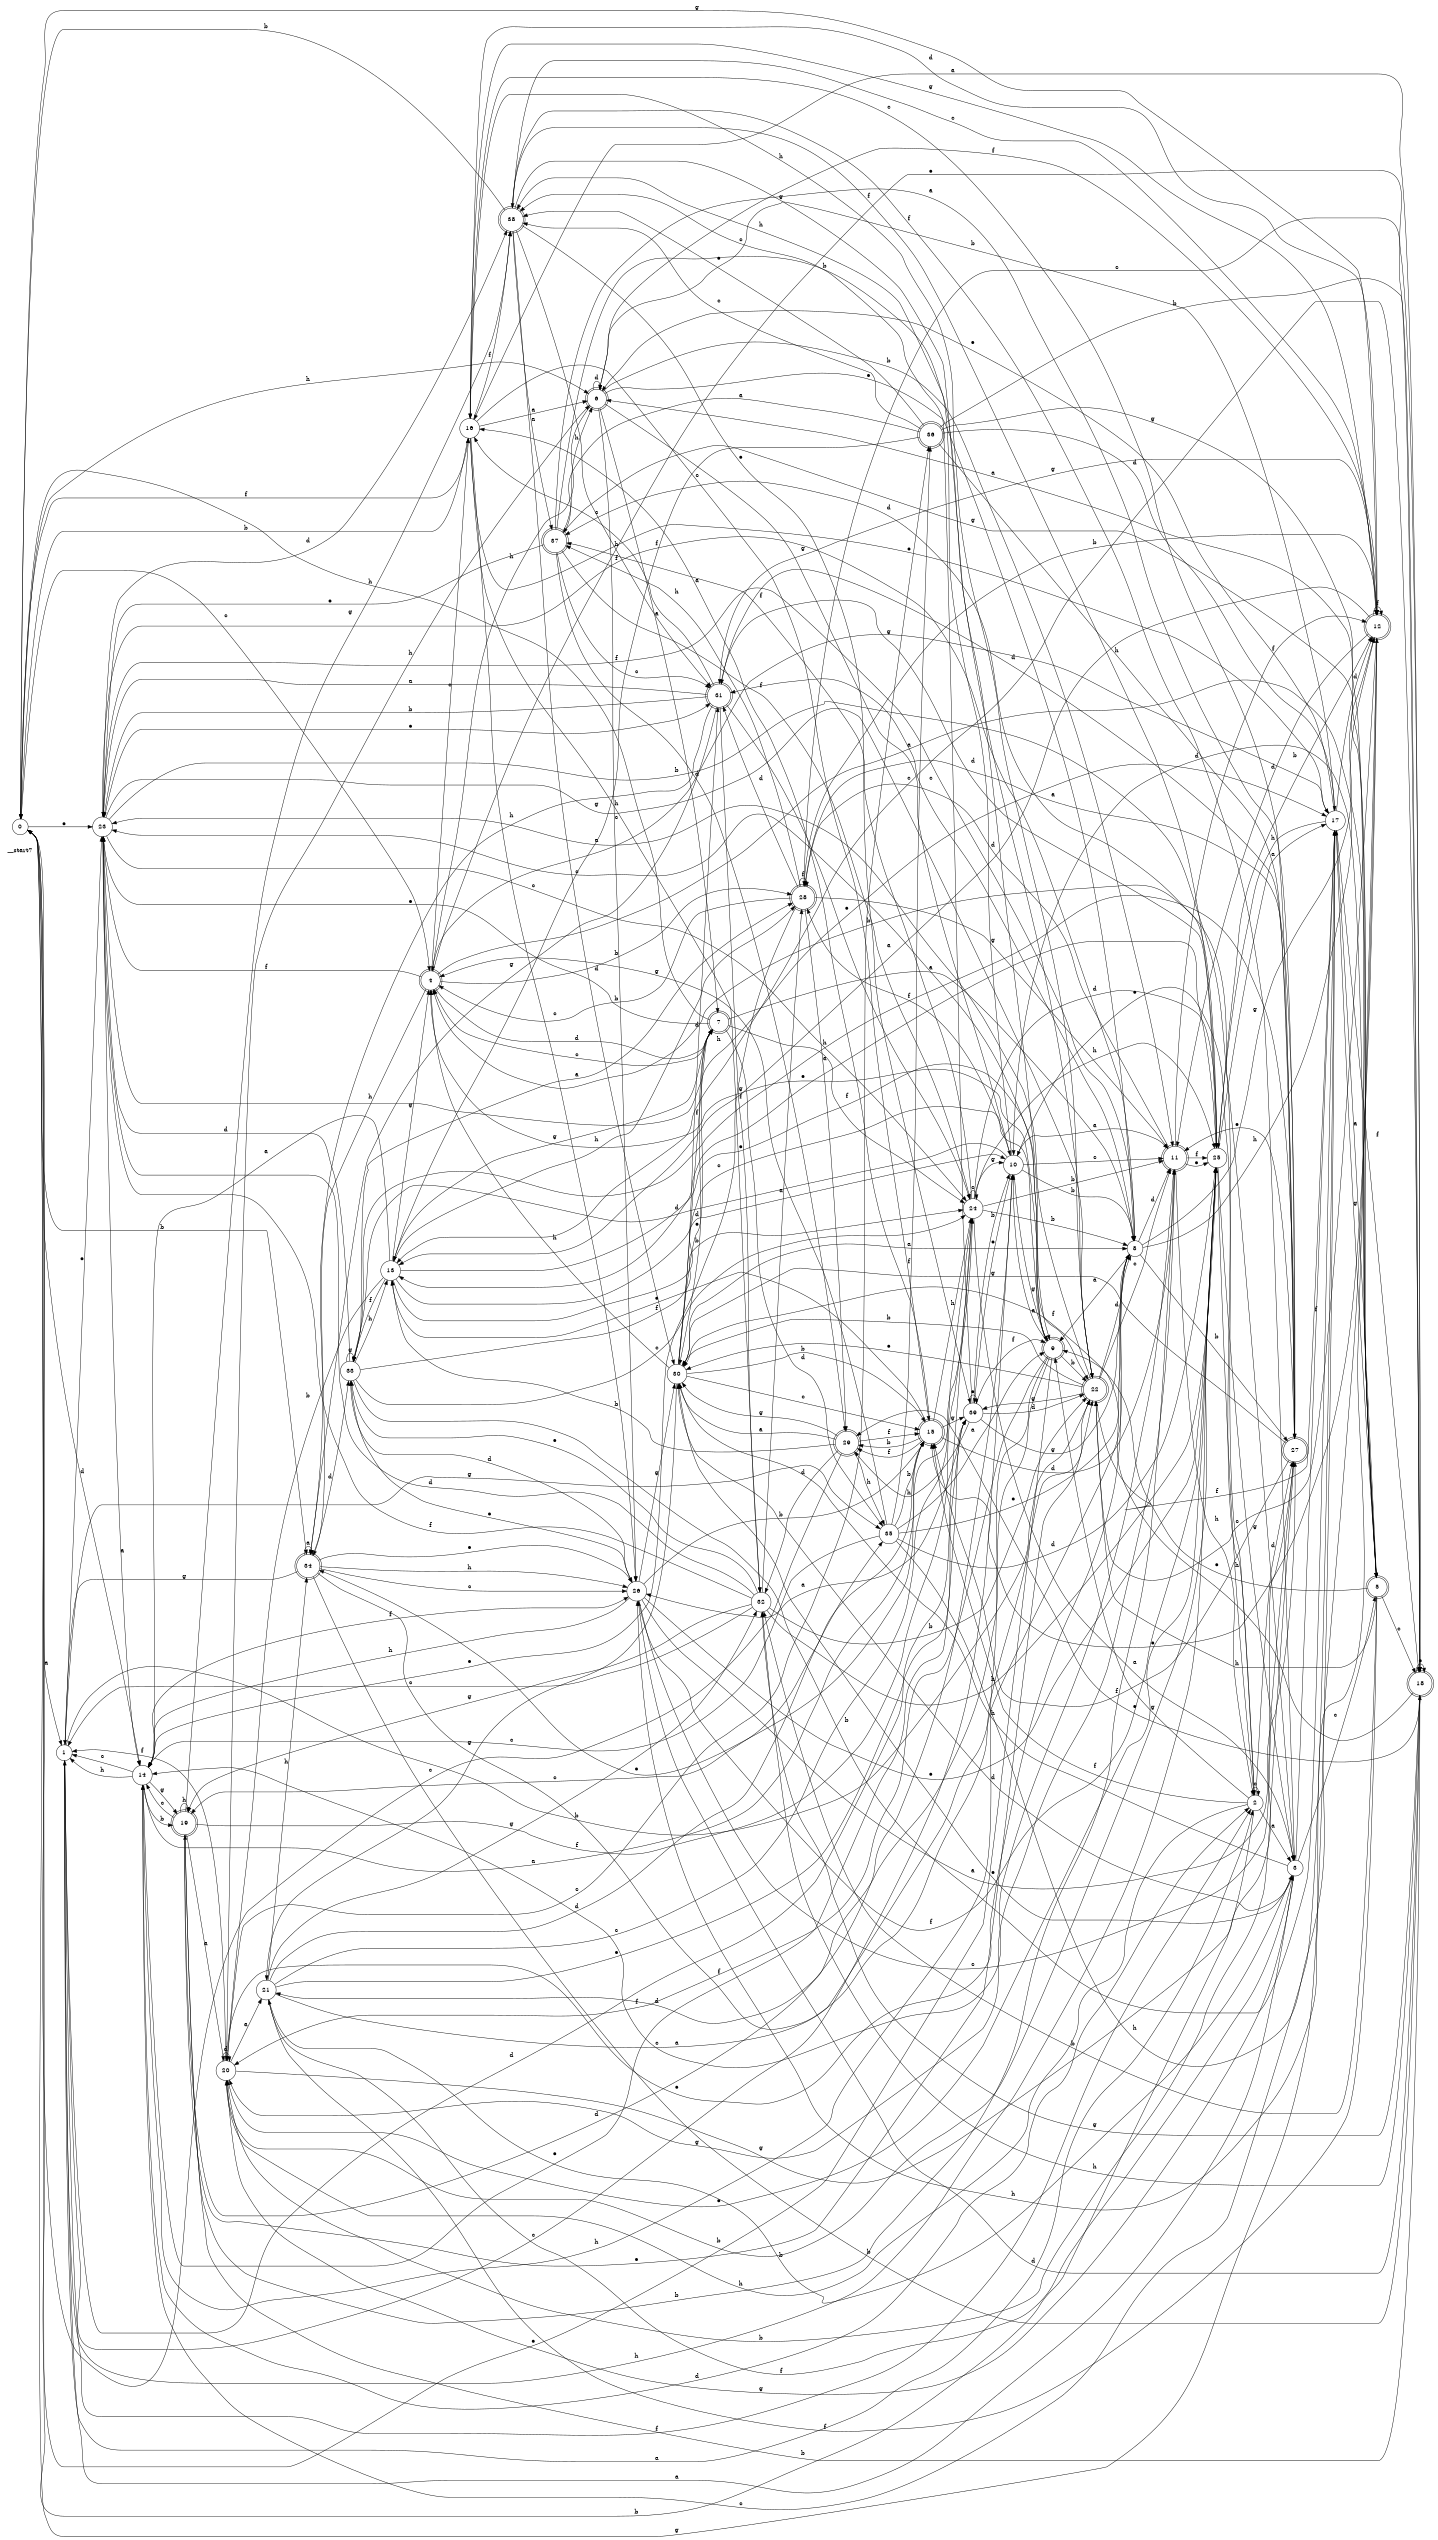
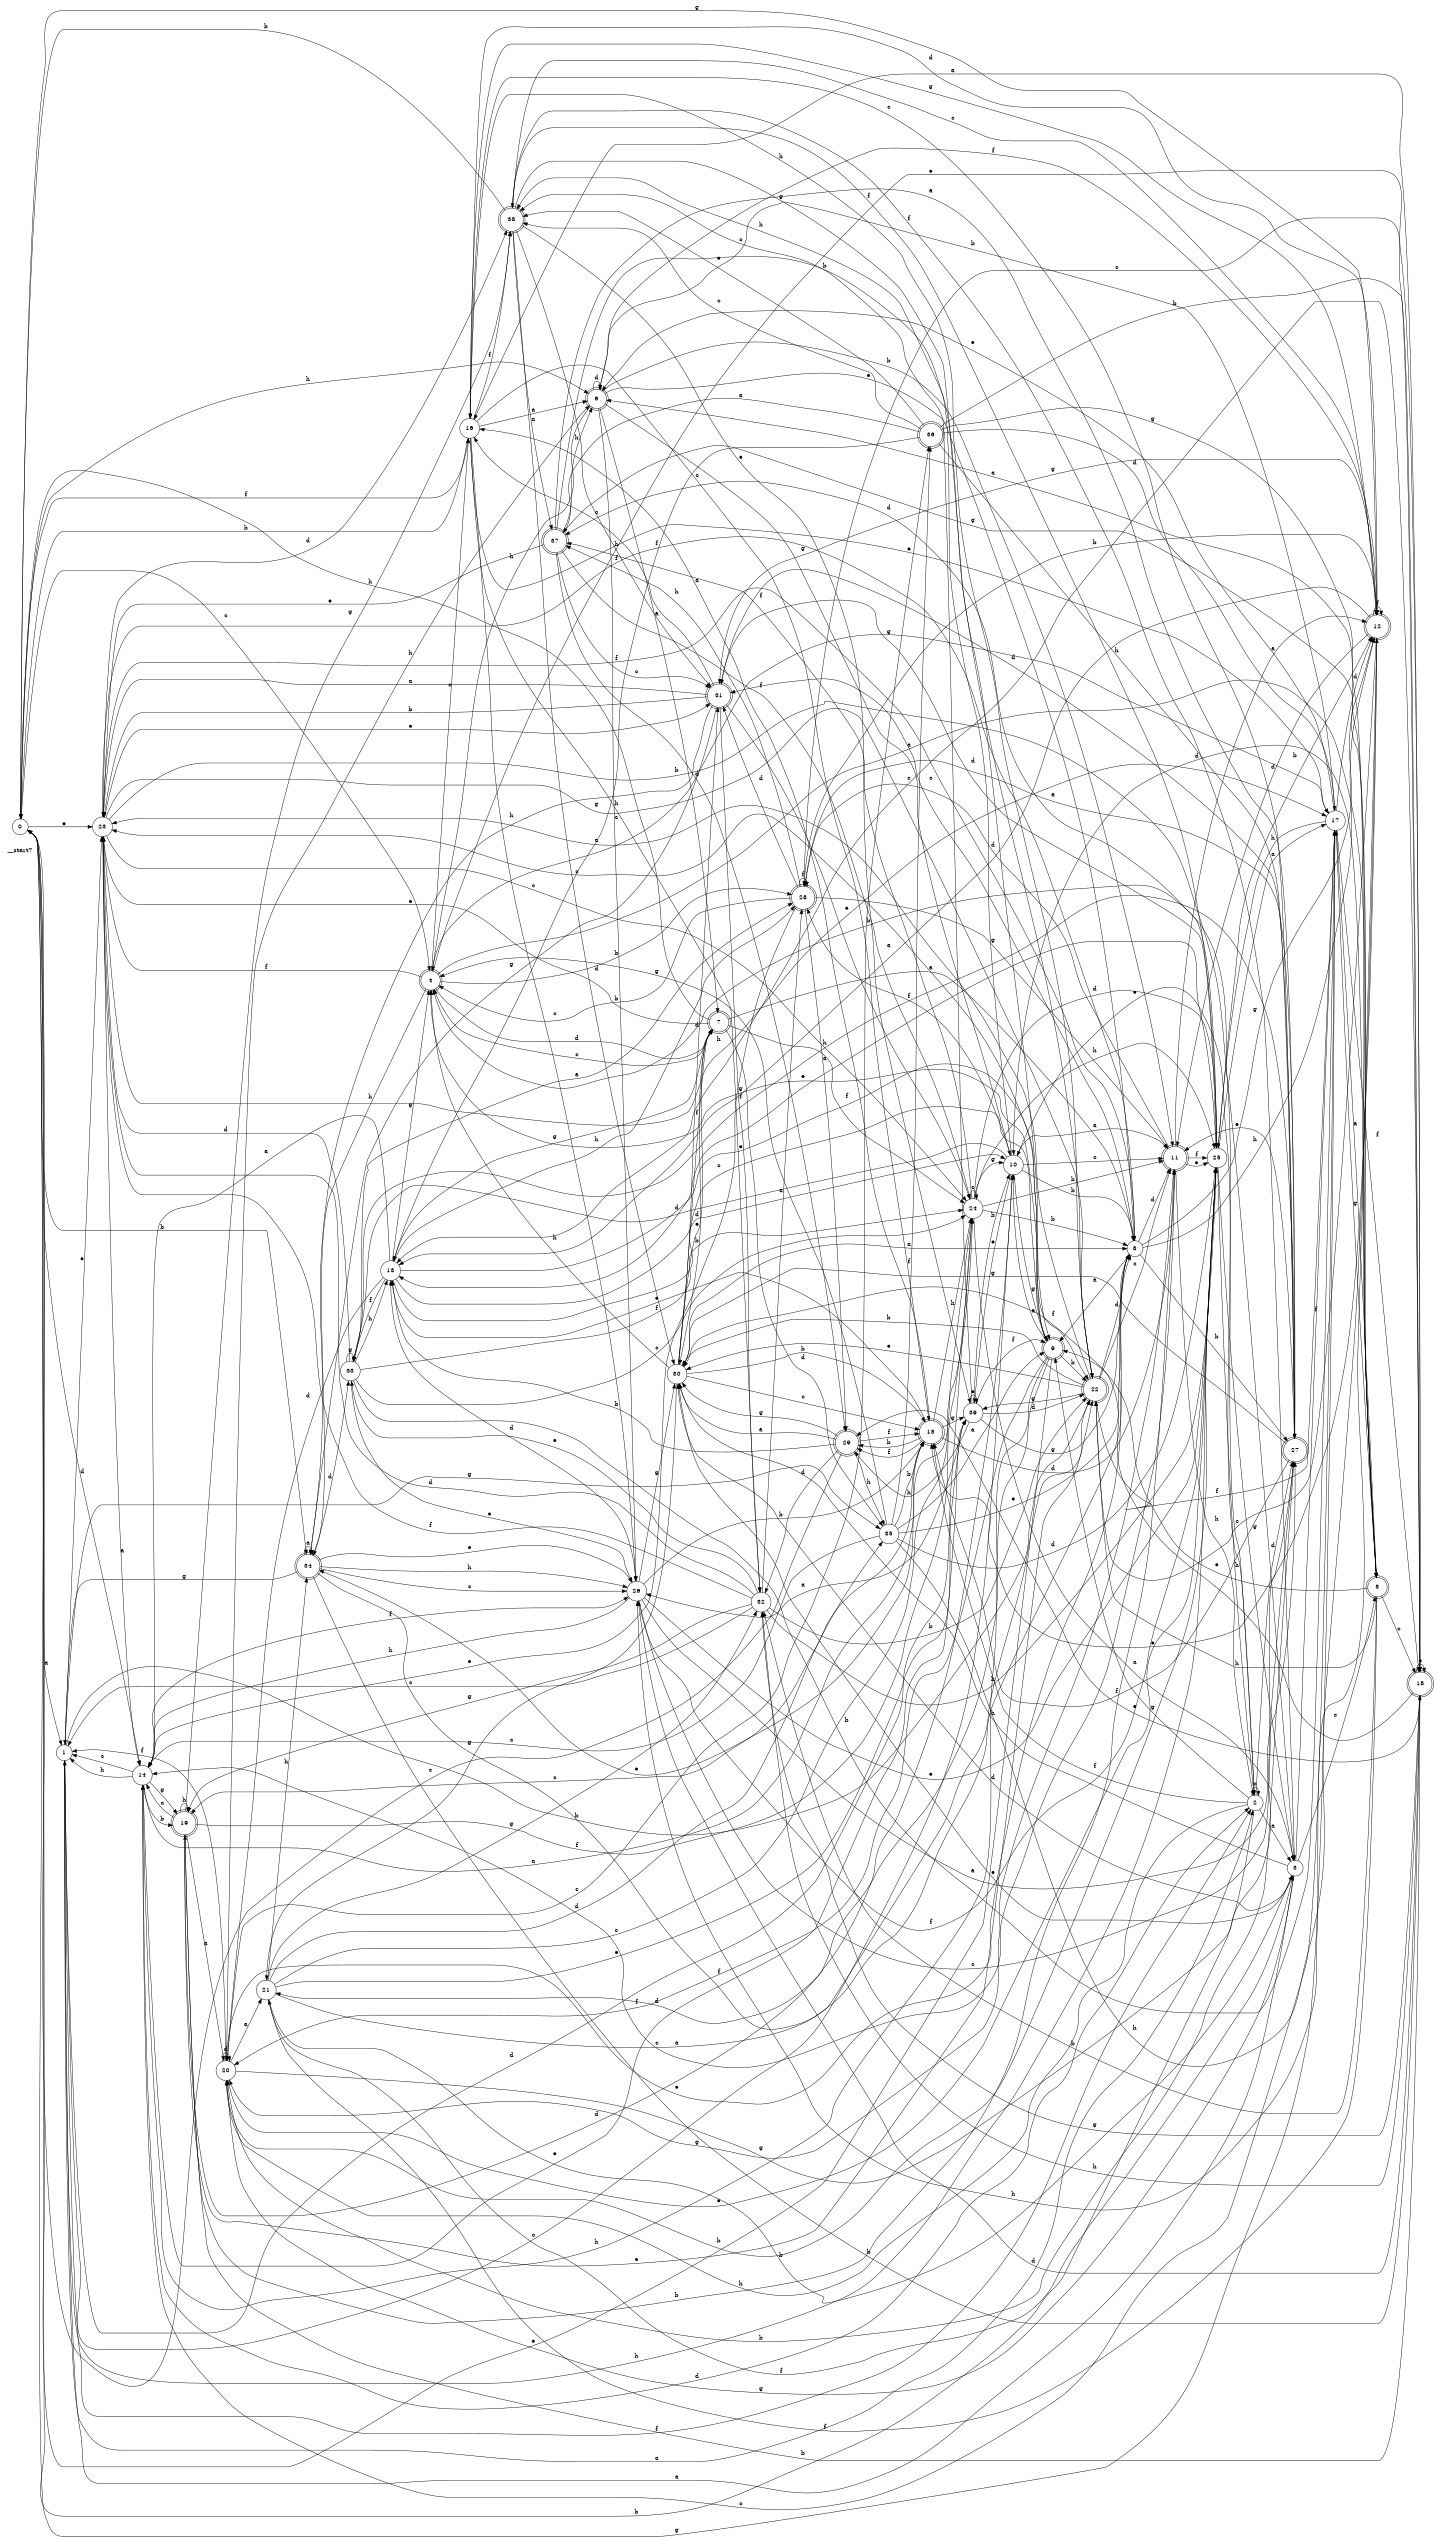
edge "11" -> "12": label "f" -> "a"
edge "13" -> "20": label "b" -> "d"
edge "26" -> "33": now "26" -> "13"
